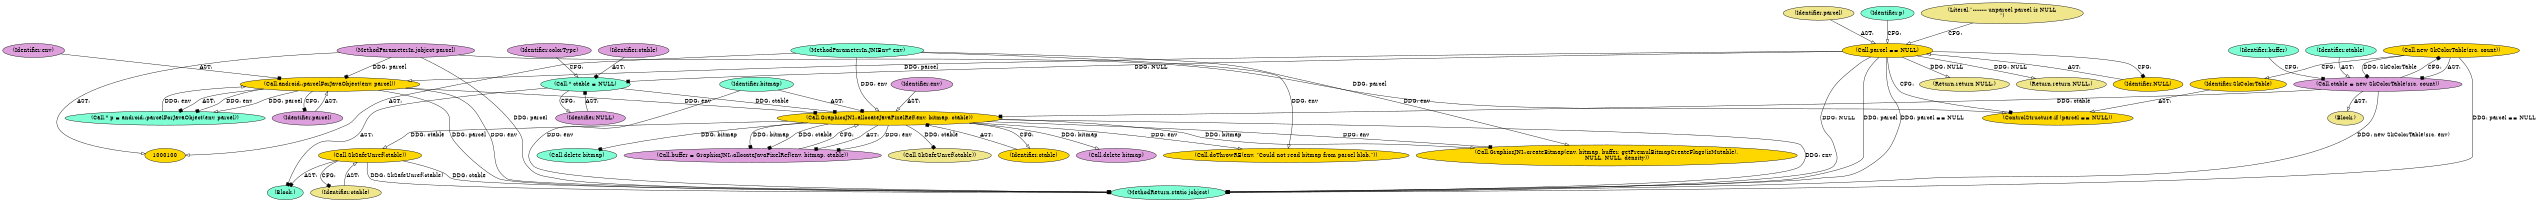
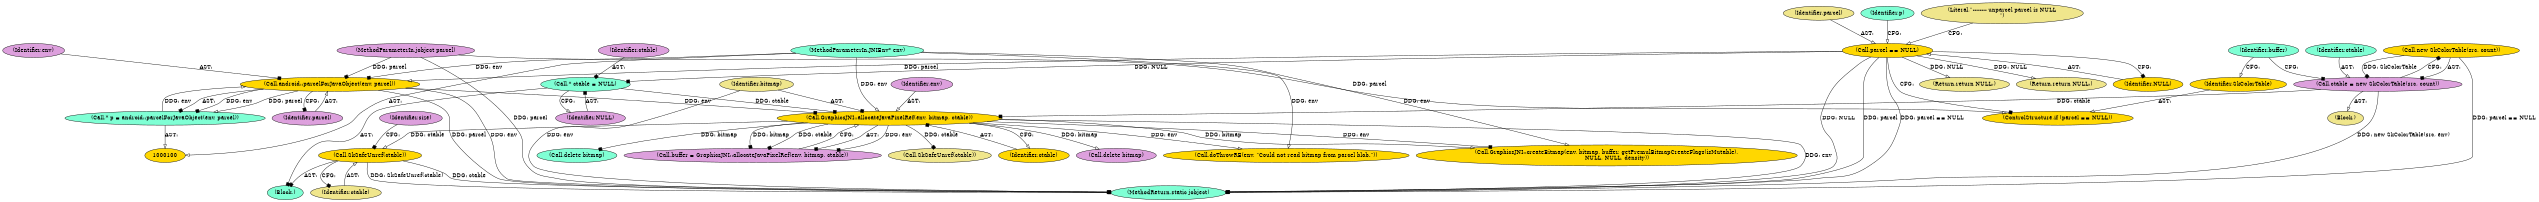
node "(Identifier,colorType)": removed
edge "(MethodParameterIn,JNIEnv* env)" -> "(Call,android::parcelForJavaObject(env, parcel))": added, label "DDG: env"
edge "(Call,new SkColorTable(src, count))" -> "(Identifier,SkColorTable)": now "(Identifier,buffer)" -> "(Identifier,SkColorTable)"
edge "(MethodParameterIn,jobject parcel)" -> "1000100": now "(Call,* p = android::parcelForJavaObject(env, parcel))" -> "1000100"
node "(Identifier,bitmap)": fillcolor aquamarine -> khaki
node "(Identifier,size)": added
